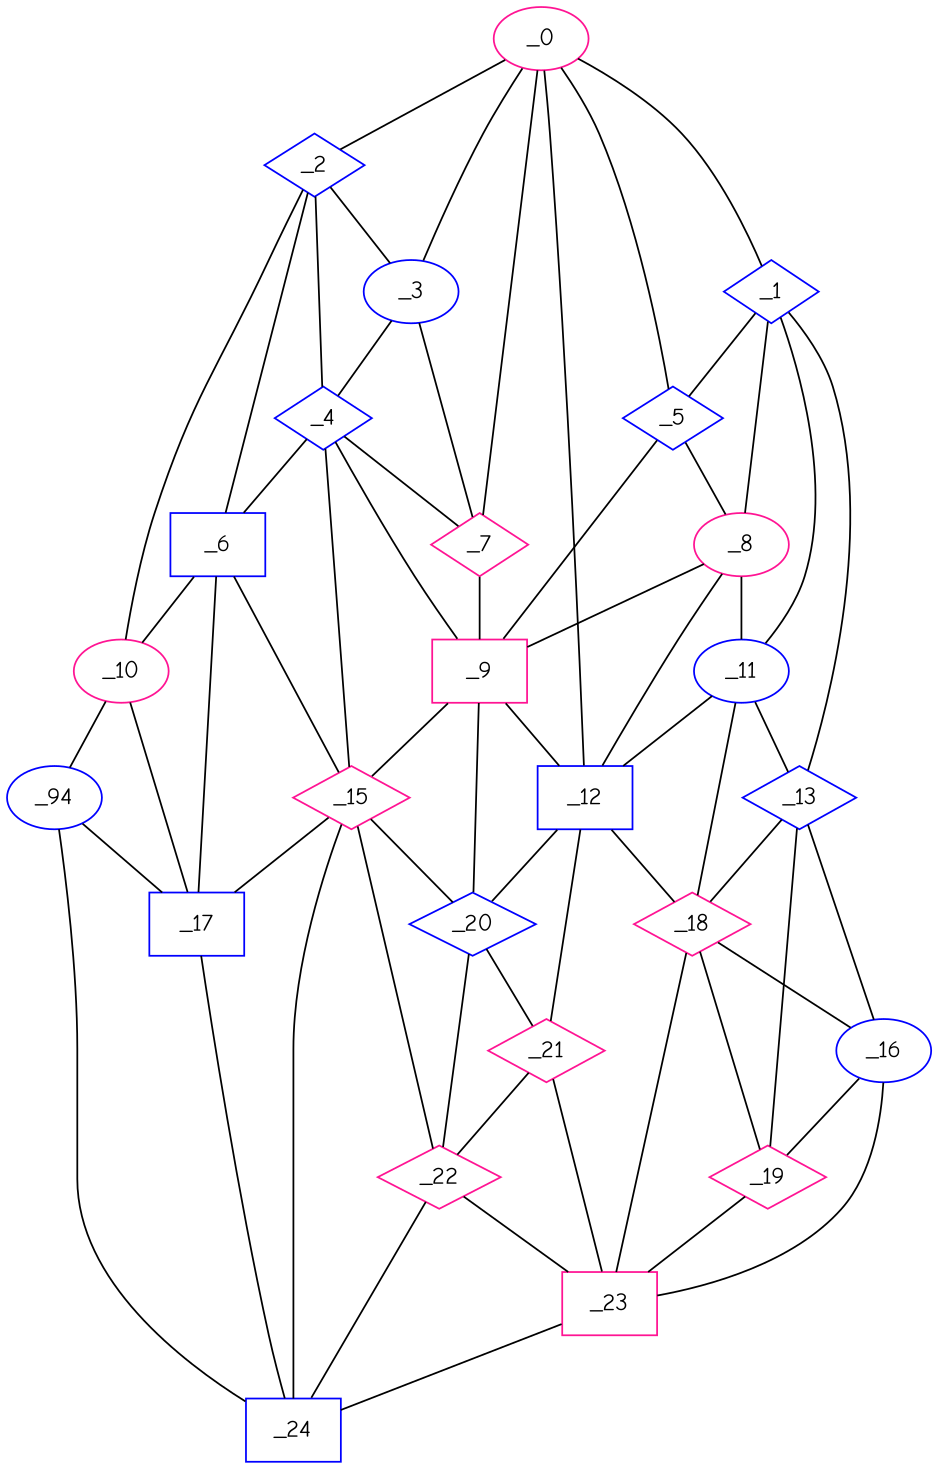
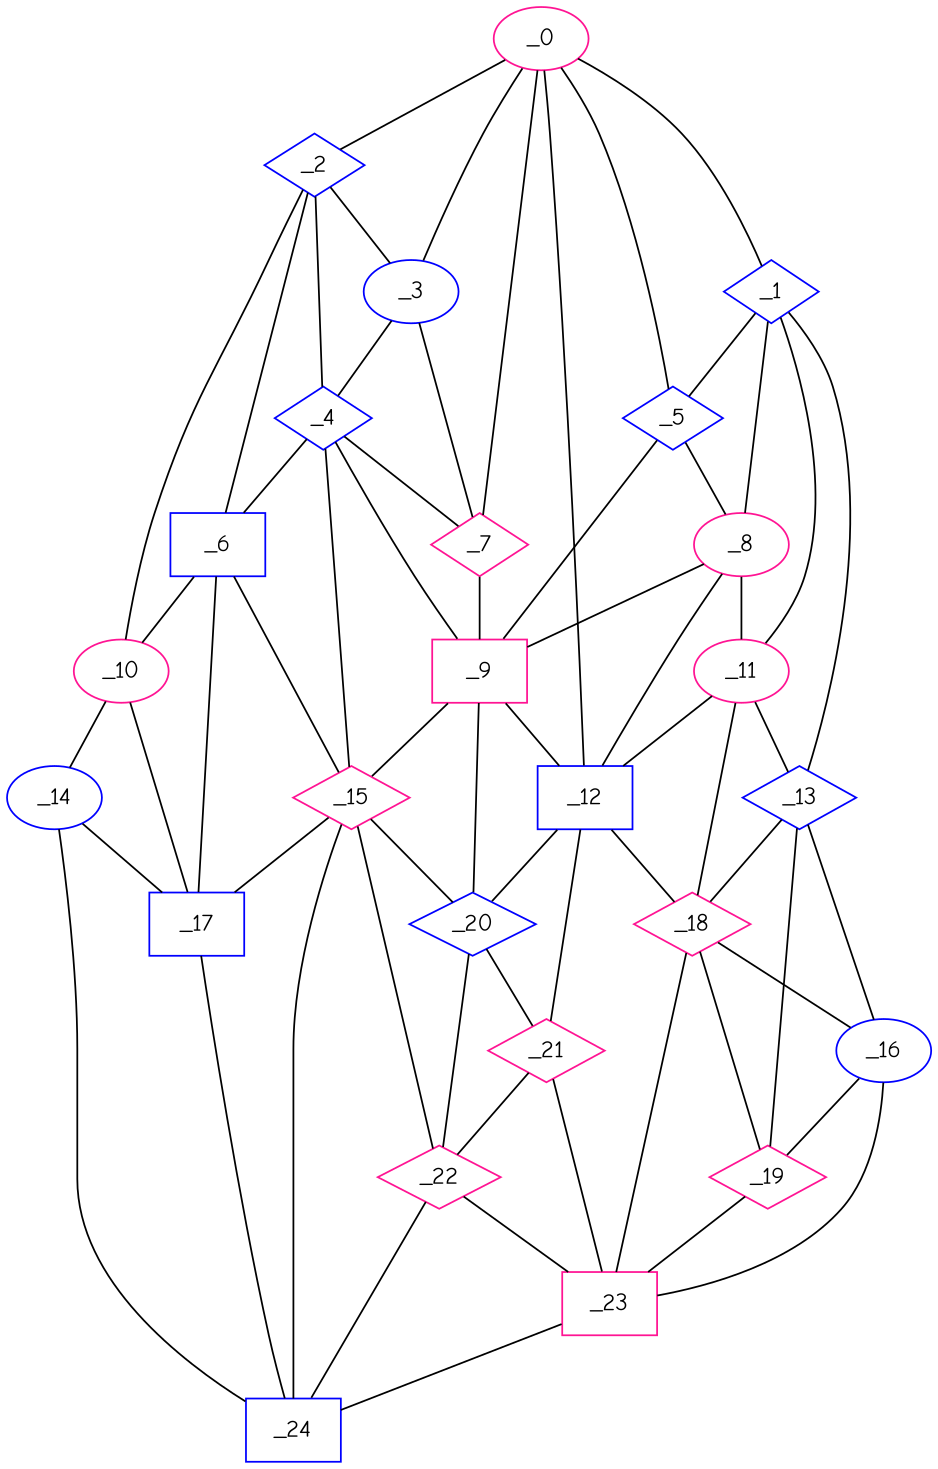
node "_11": color blue -> deeppink
node "_94": label "_94" -> "_14"
